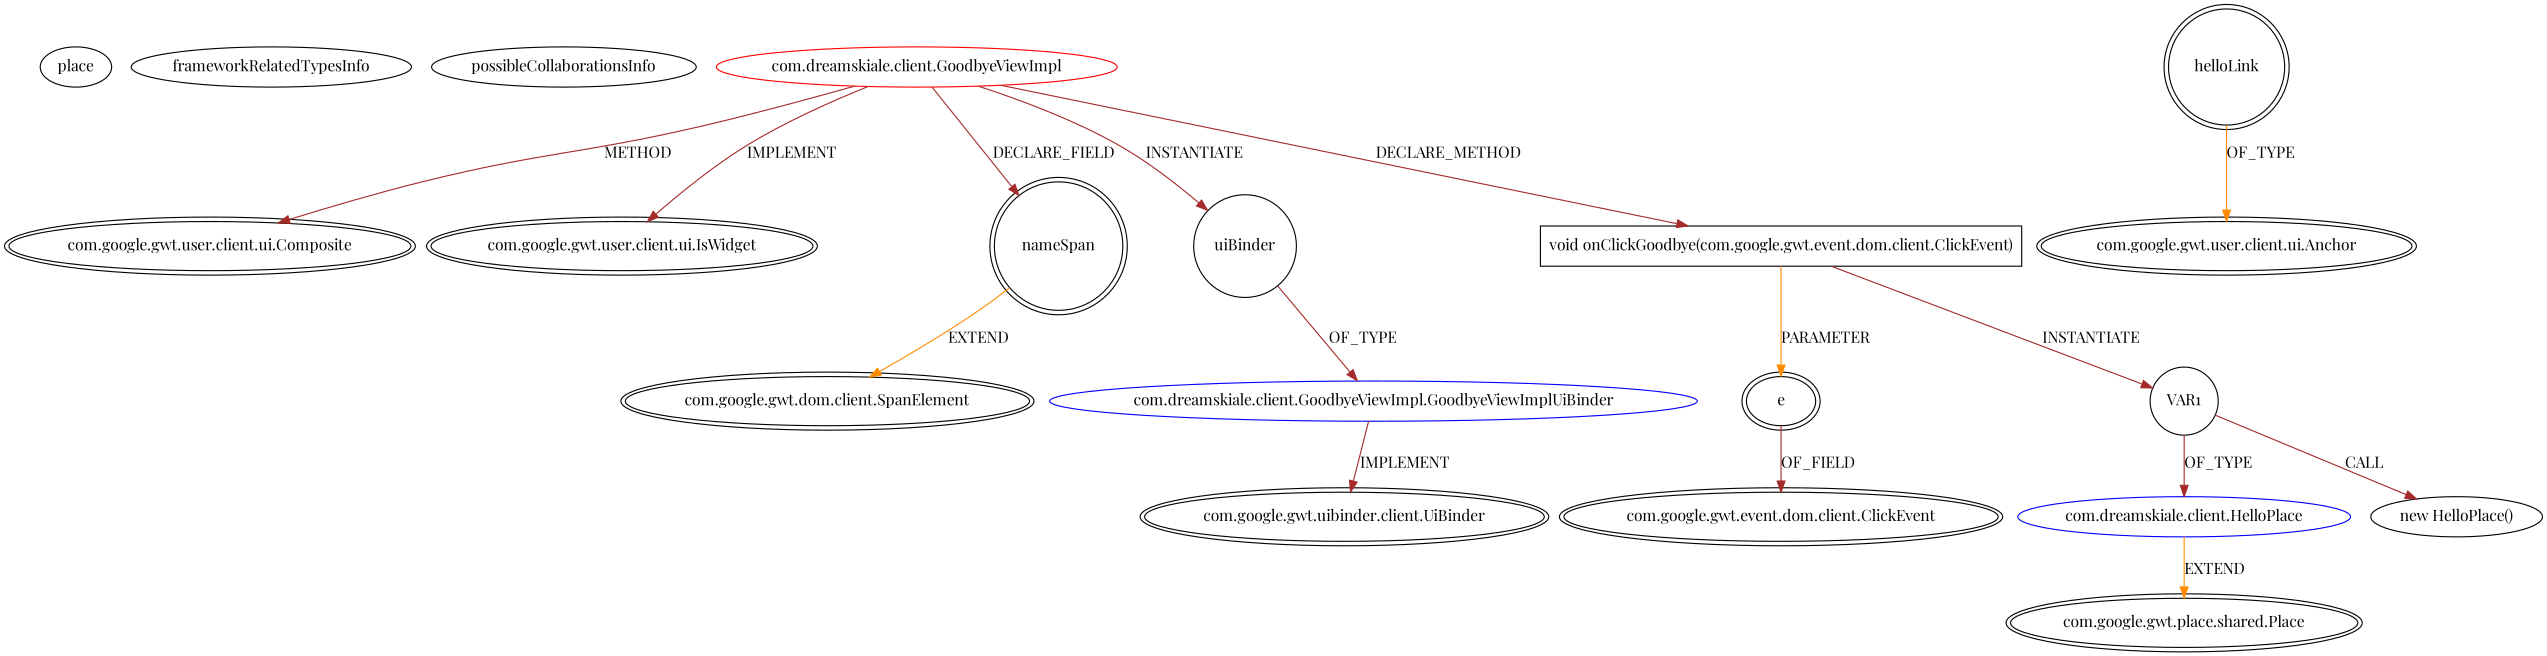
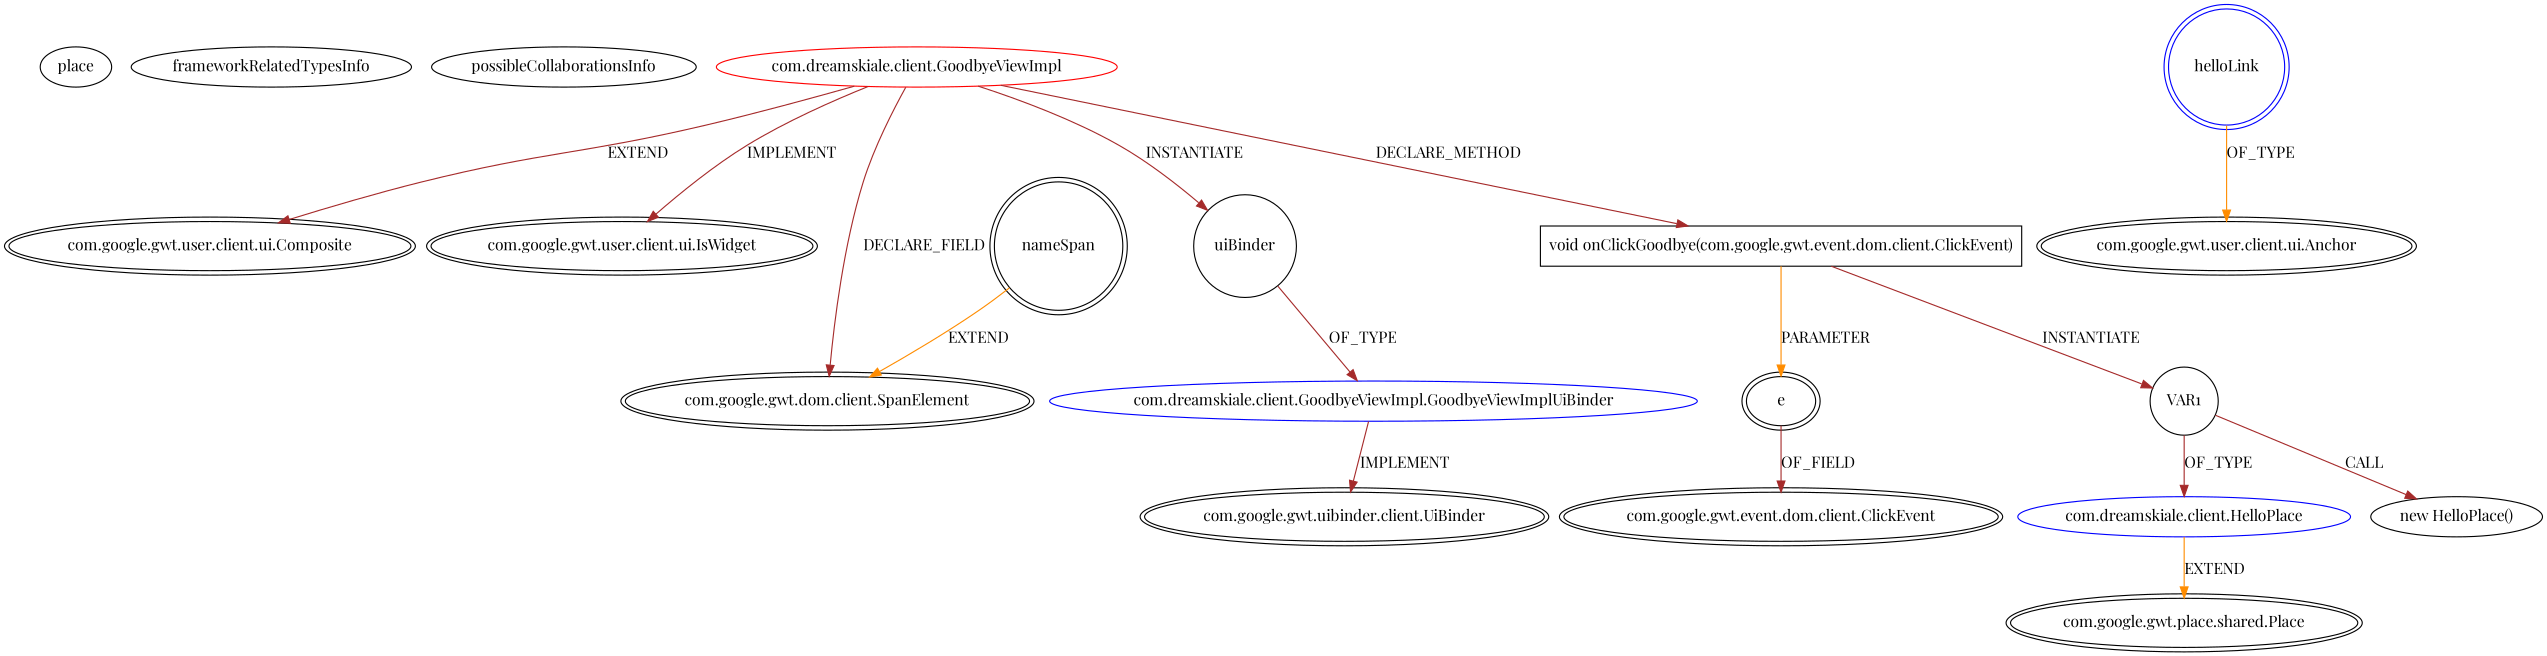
node "helloLink": color black -> blue
edge "com.dreamskiale.client.GoodbyeViewImpl" -> "nameSpan": now "com.dreamskiale.client.GoodbyeViewImpl" -> "com.google.gwt.dom.client.SpanElement"
edge "com.dreamskiale.client.GoodbyeViewImpl" -> "com.google.gwt.user.client.ui.Composite": label "METHOD" -> "EXTEND"
